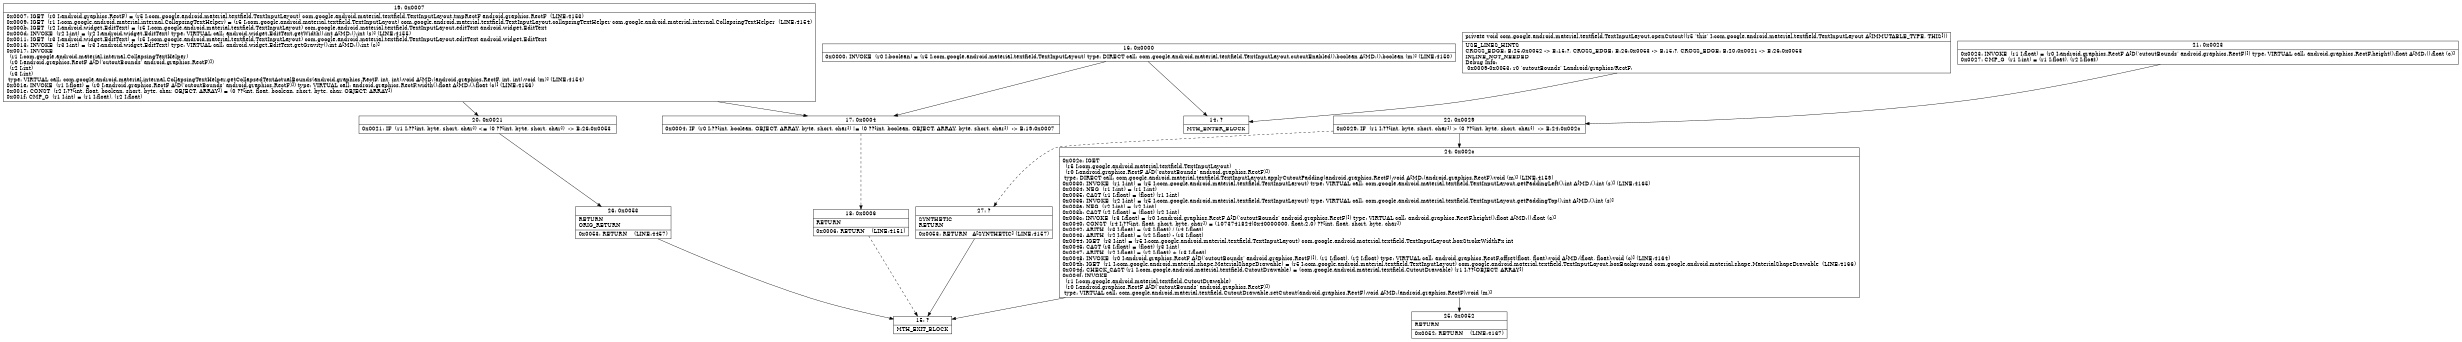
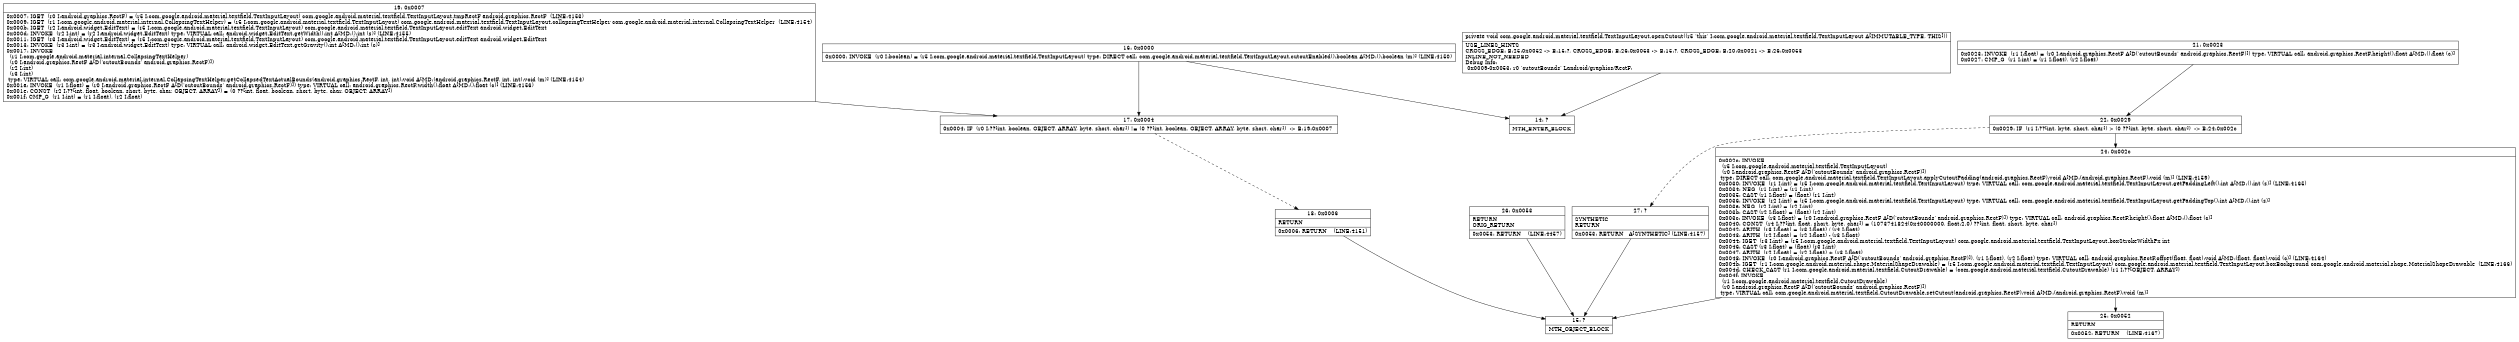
node "20: 0x0021": removed
node "24: 0x002c": text "0x002c: IGET" -> "0x002c: INVOKE"
edge "18: 0x0006" -> "15: ?": style dashed -> solid
node "15: ?": text "MTH_EXIT_BLOCK" -> "MTH_OBJECT_BLOCK"
